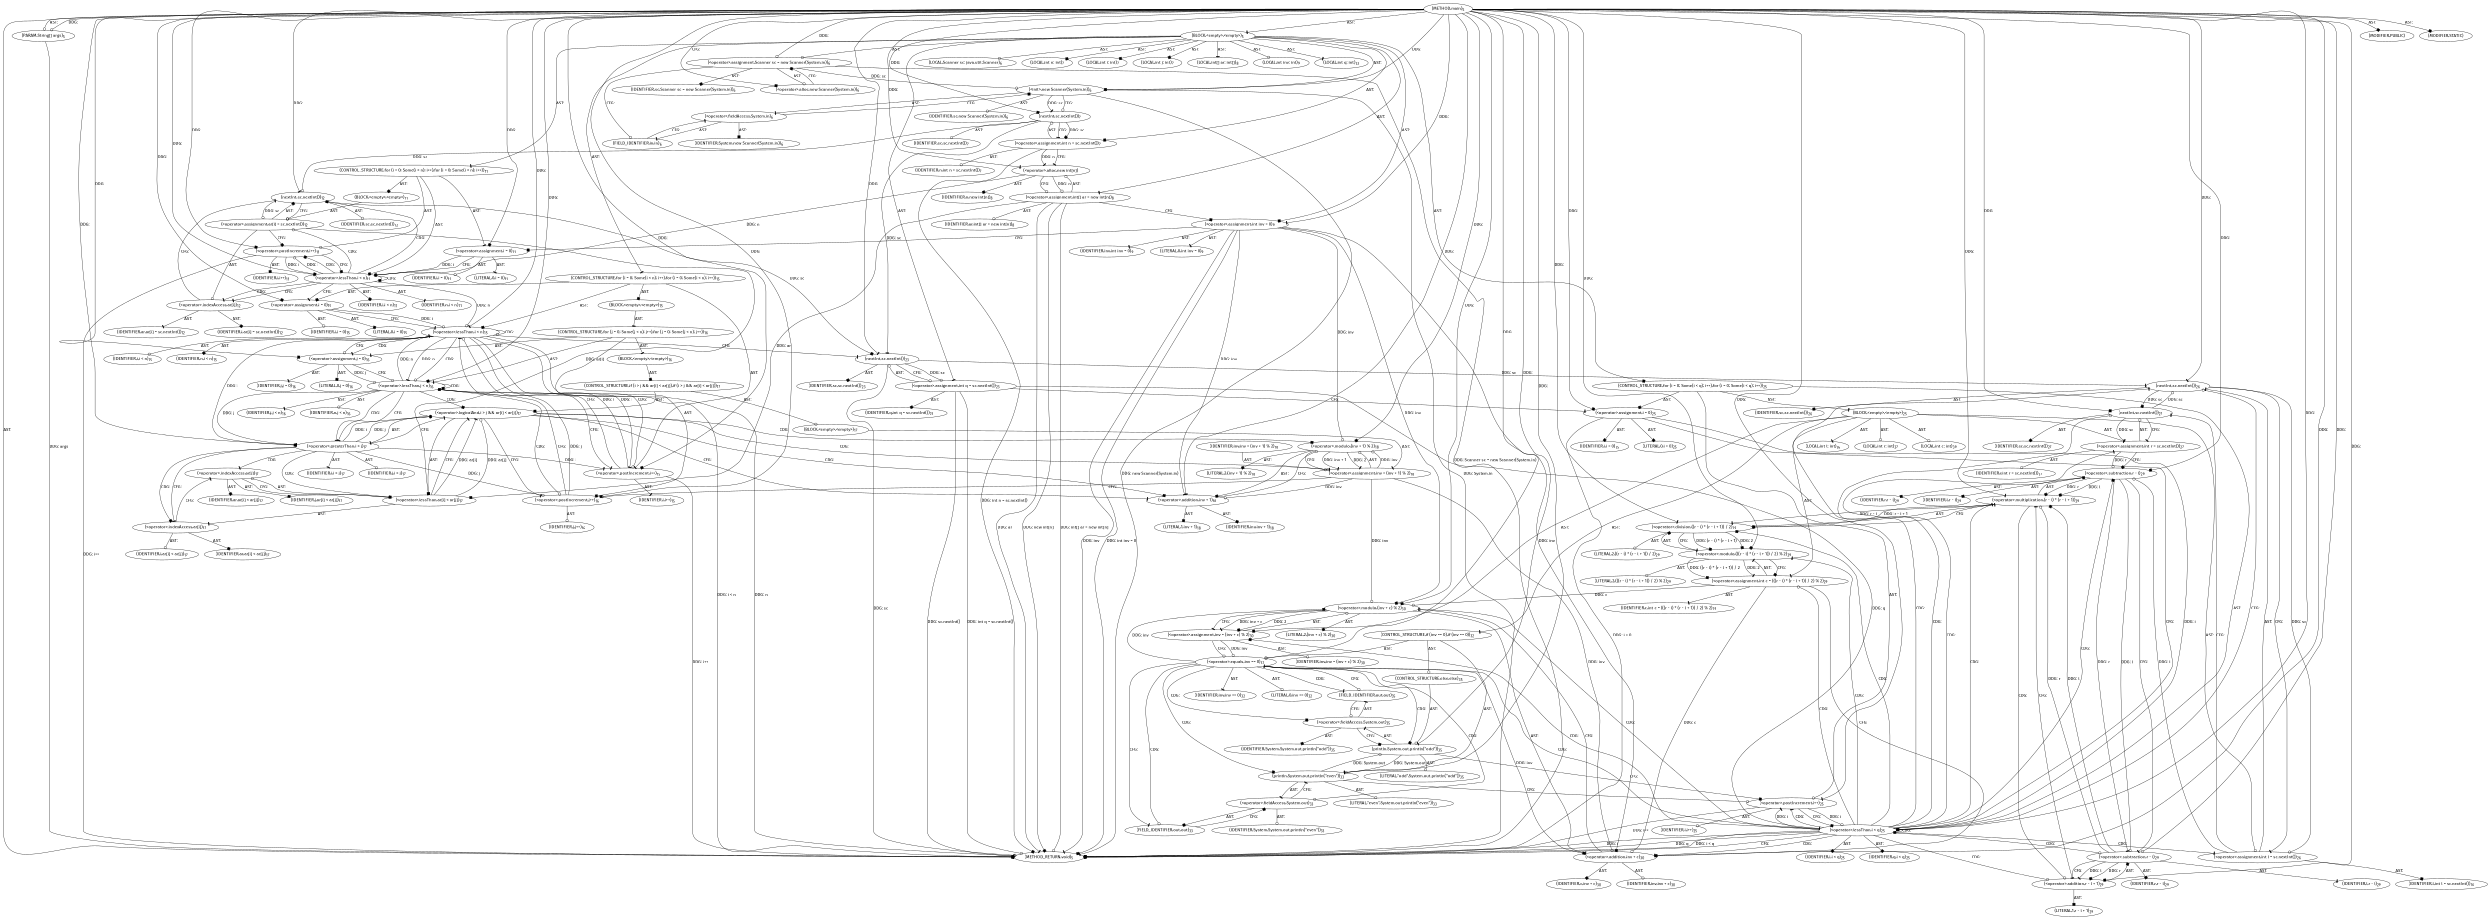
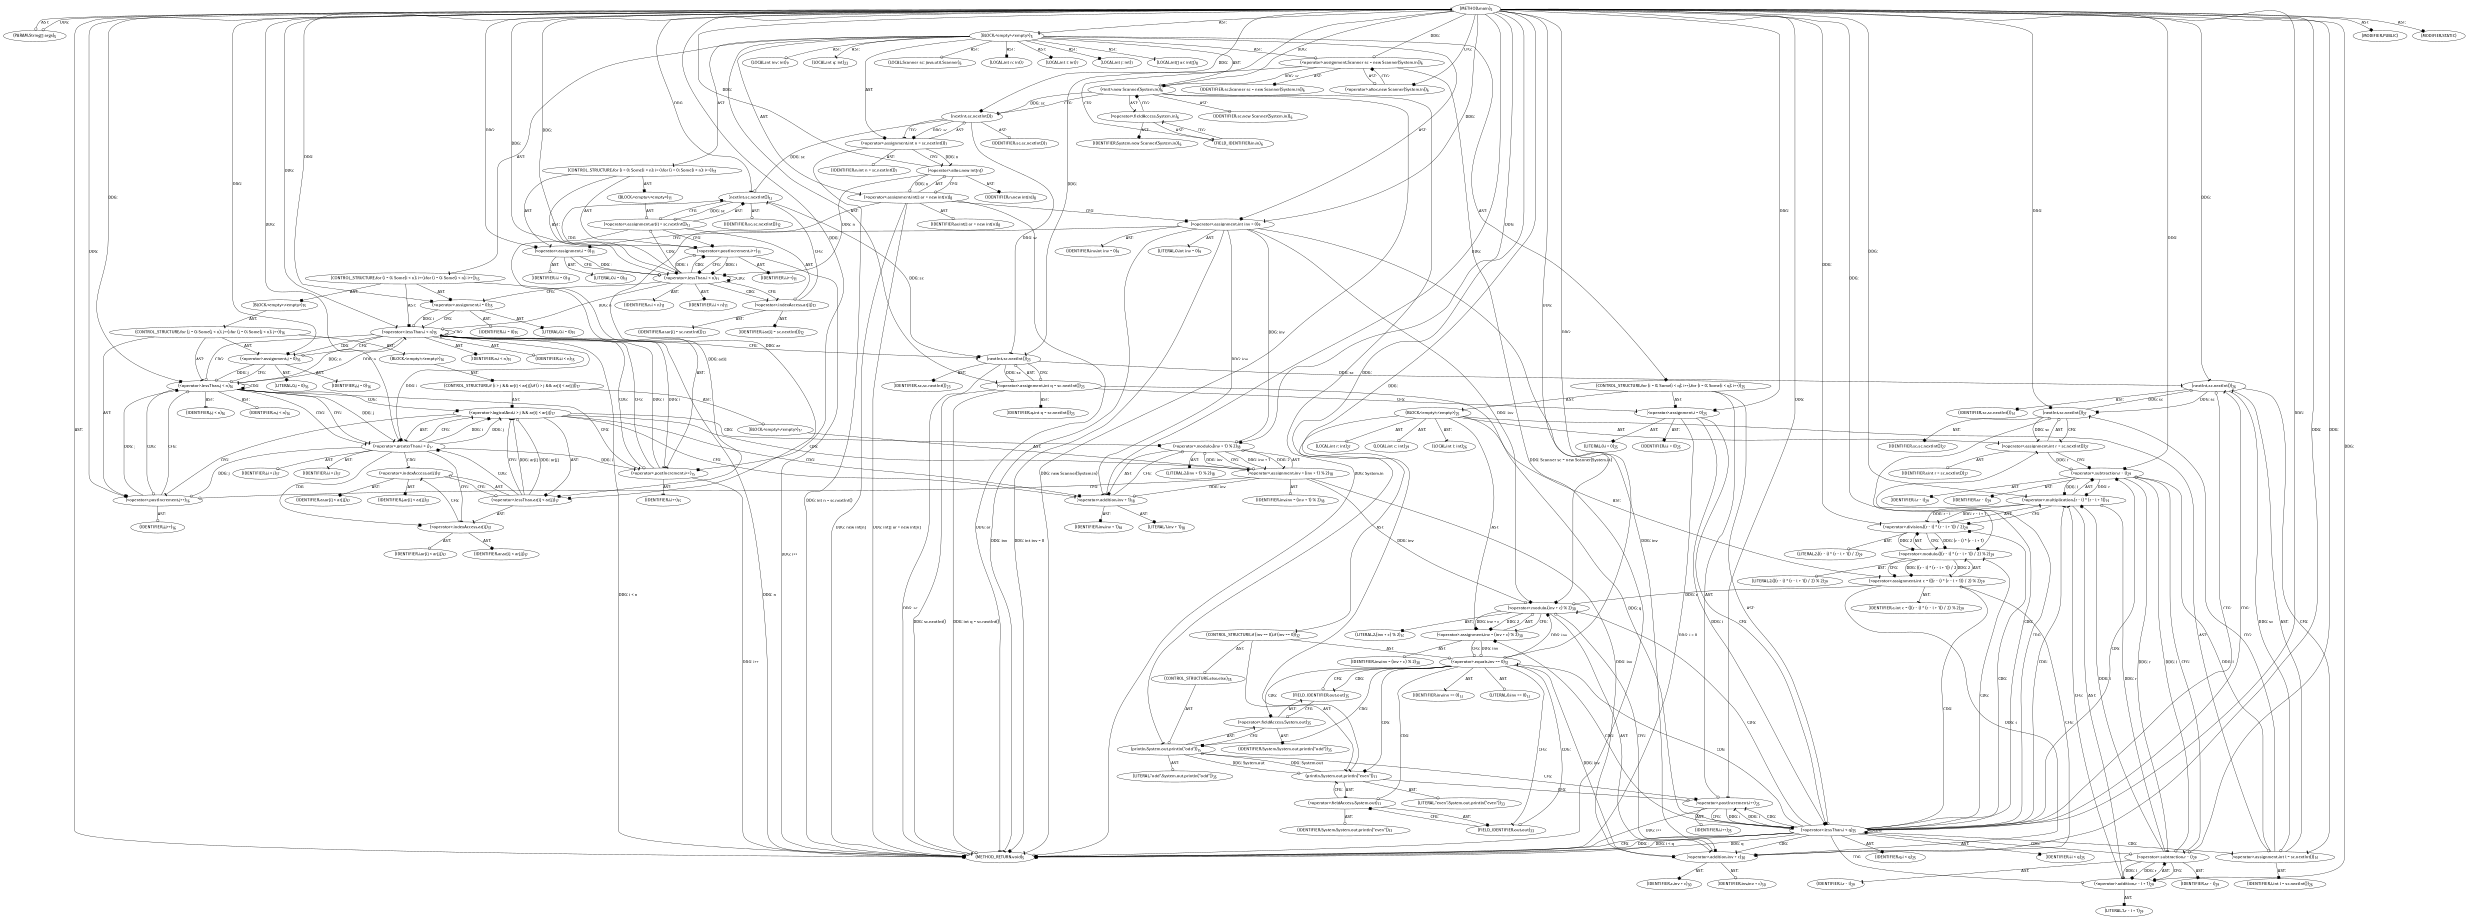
edge "(METHOD,main)" -> "(<operator>.alloc,new int[n])": reversed
edge "(IDENTIFIER,inv,inv = (inv + 1) % 2)" -> "(<operator>.assignment,inv = (inv + 1) % 2)": reversed
edge "(<operator>.greaterThan,i > j)" -> "(<operator>.lessThan,ar[i] < ar[j])": reversed
edge "(<operator>.multiplication,(r - l) * (r - l + 1))" -> "(<operator>.addition,r - l + 1)": label "CDG: " -> "AST: "
edge "(PARAM,String[] args)" -> "(METHOD_RETURN,void)": removed, label "DDG: args"
